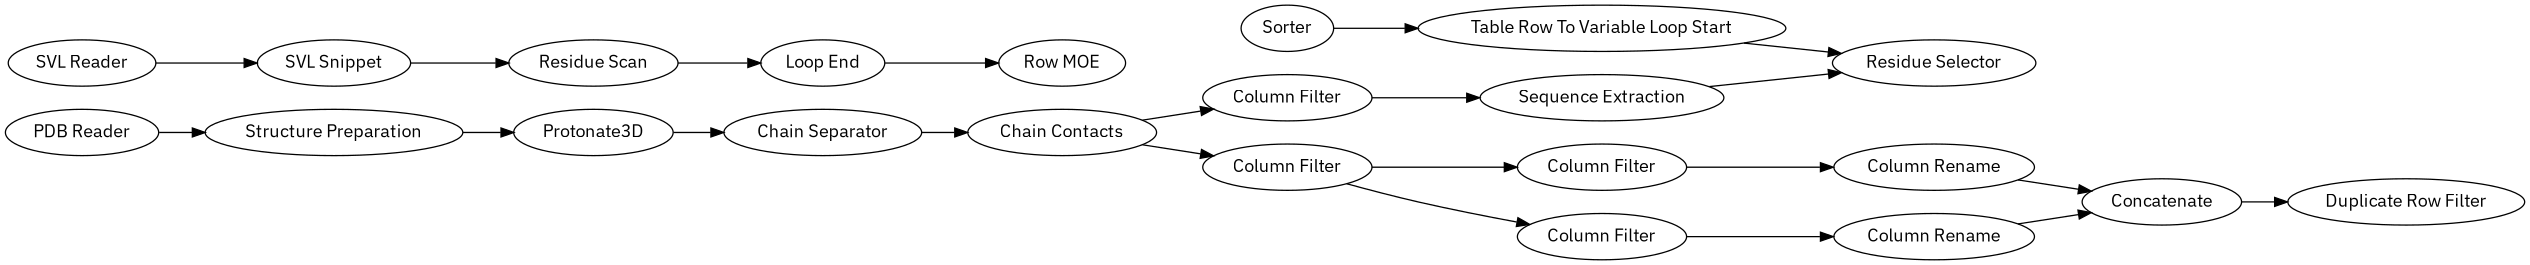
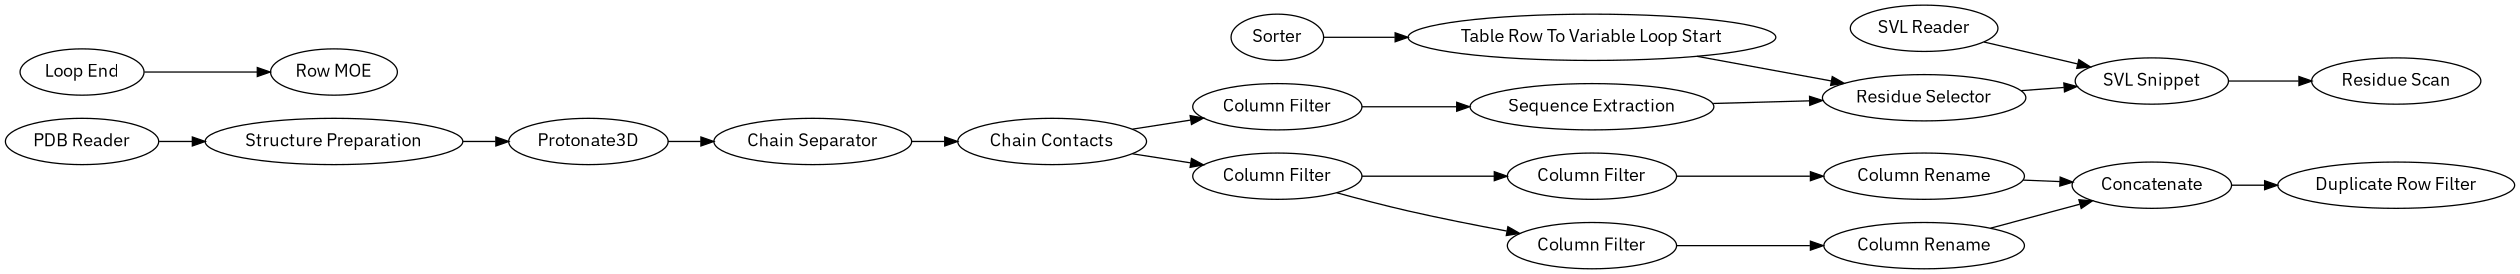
edge "Residue Scan" -> "Loop End": removed
edge "Residue Selector" -> "SVL Snippet": added
